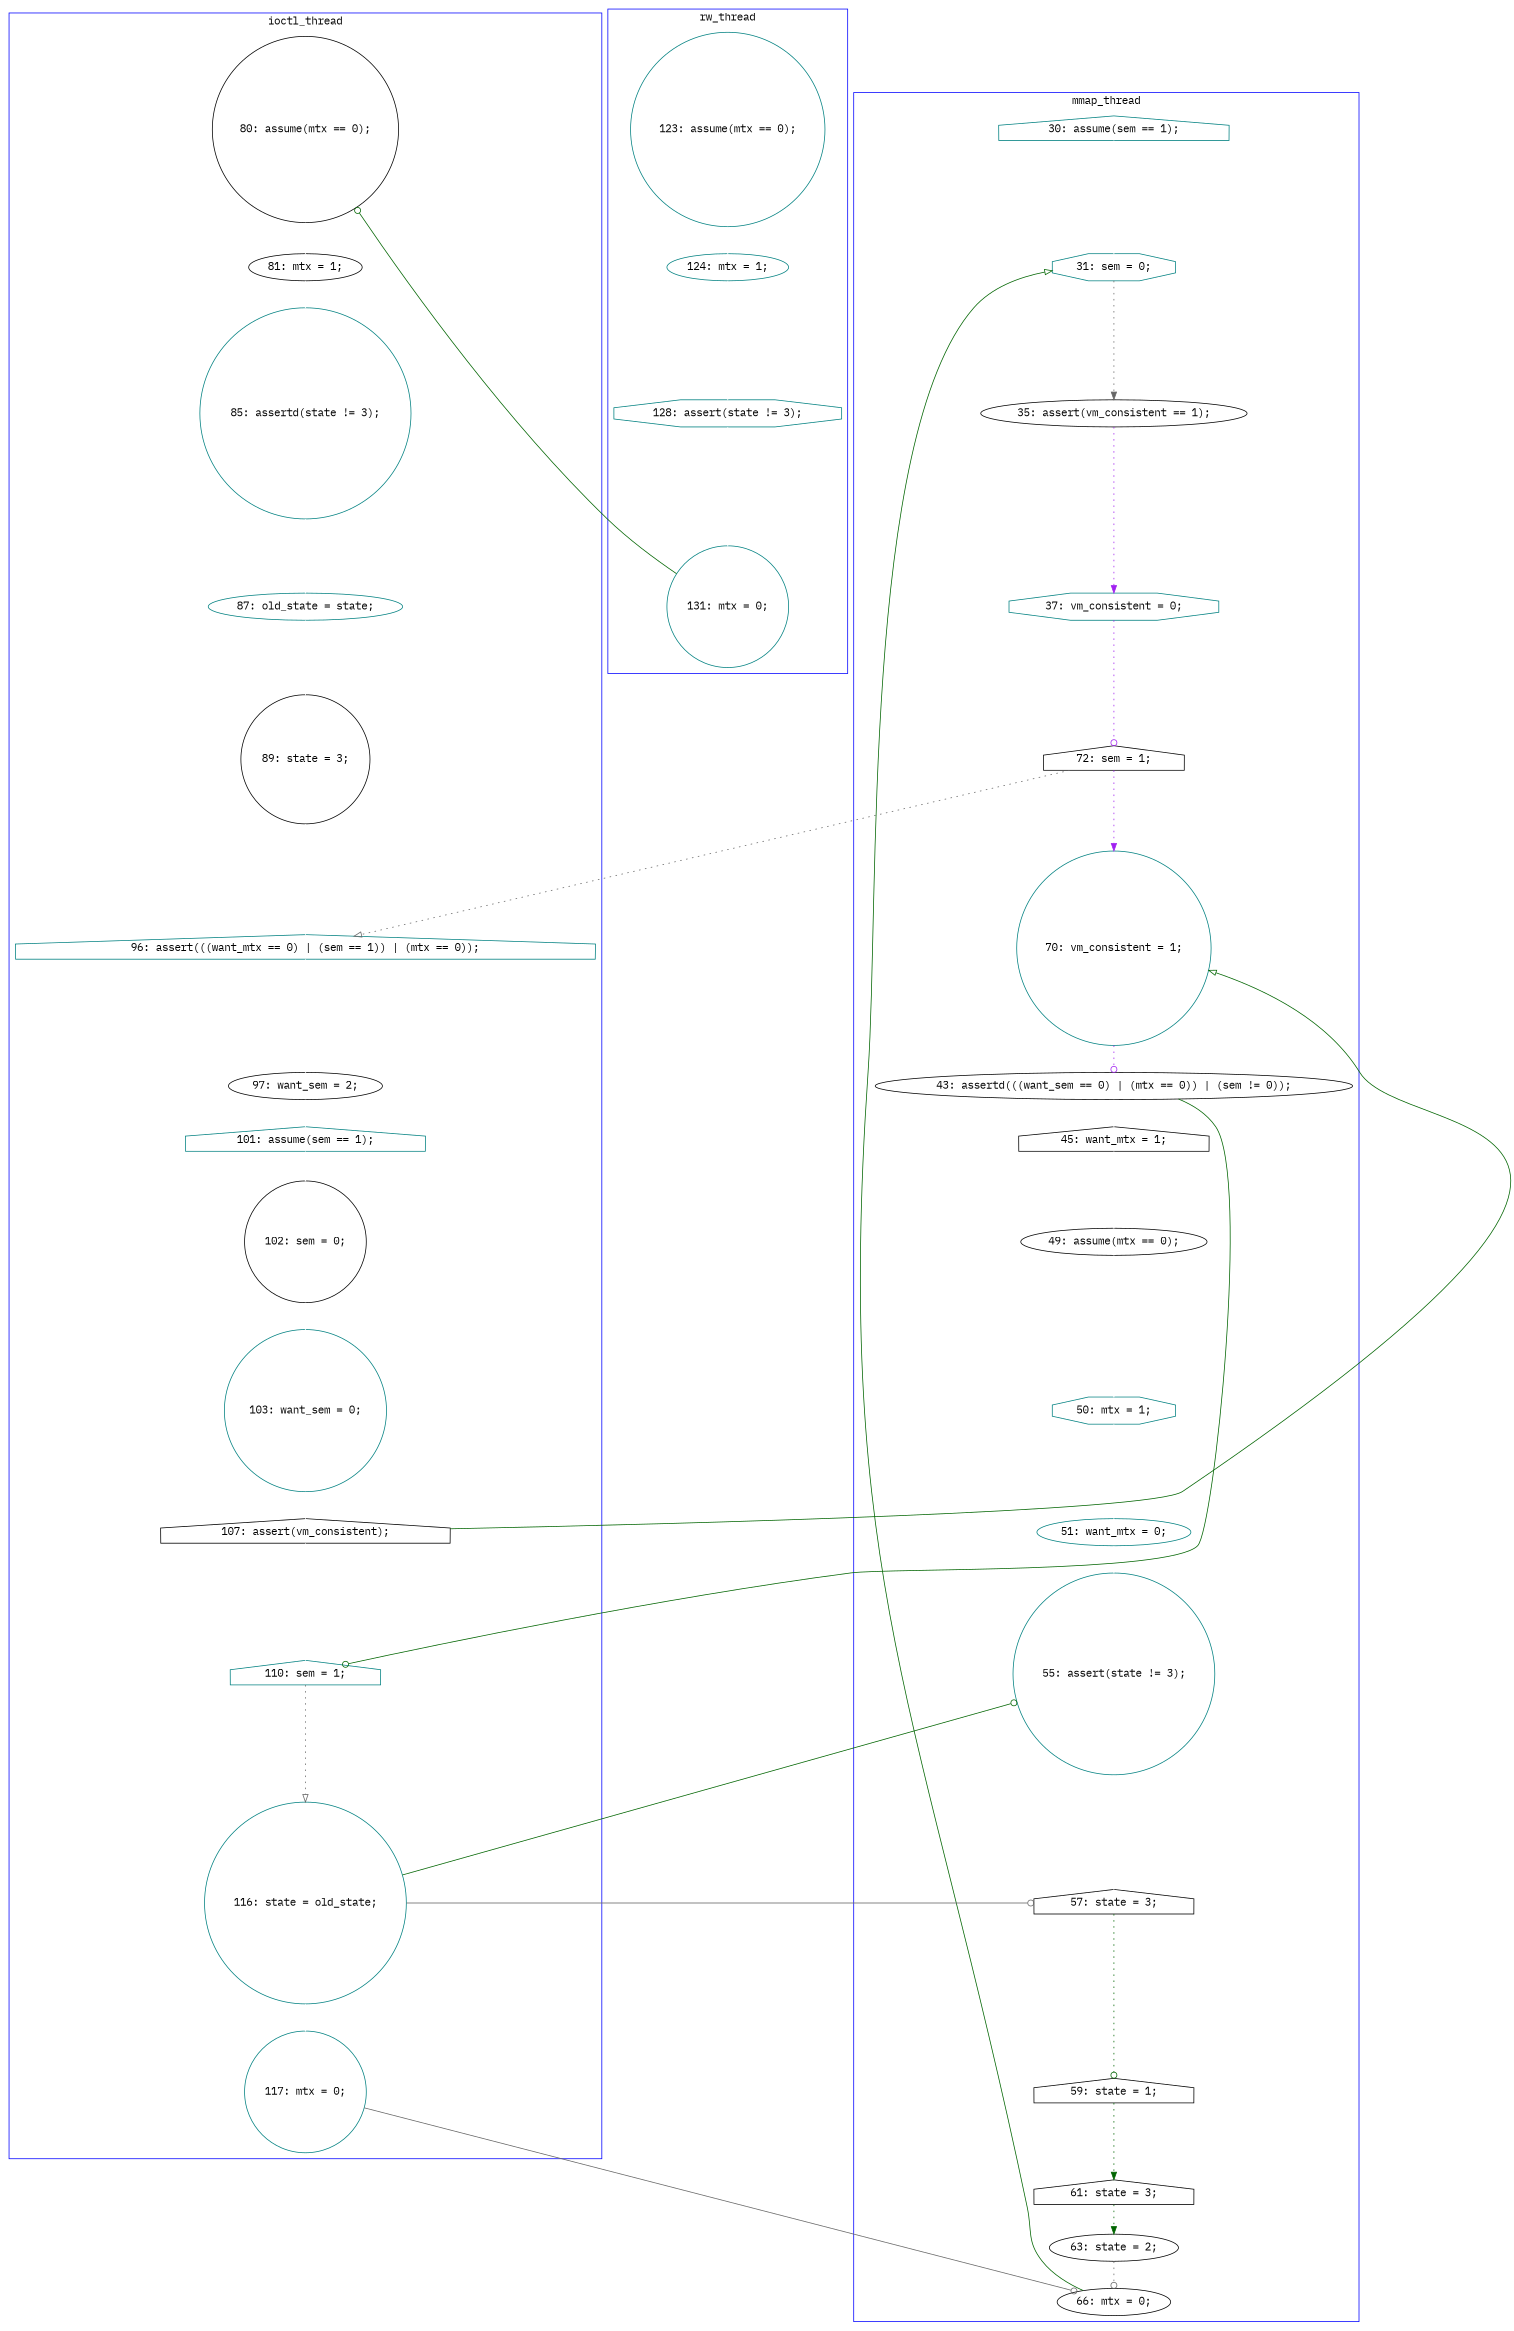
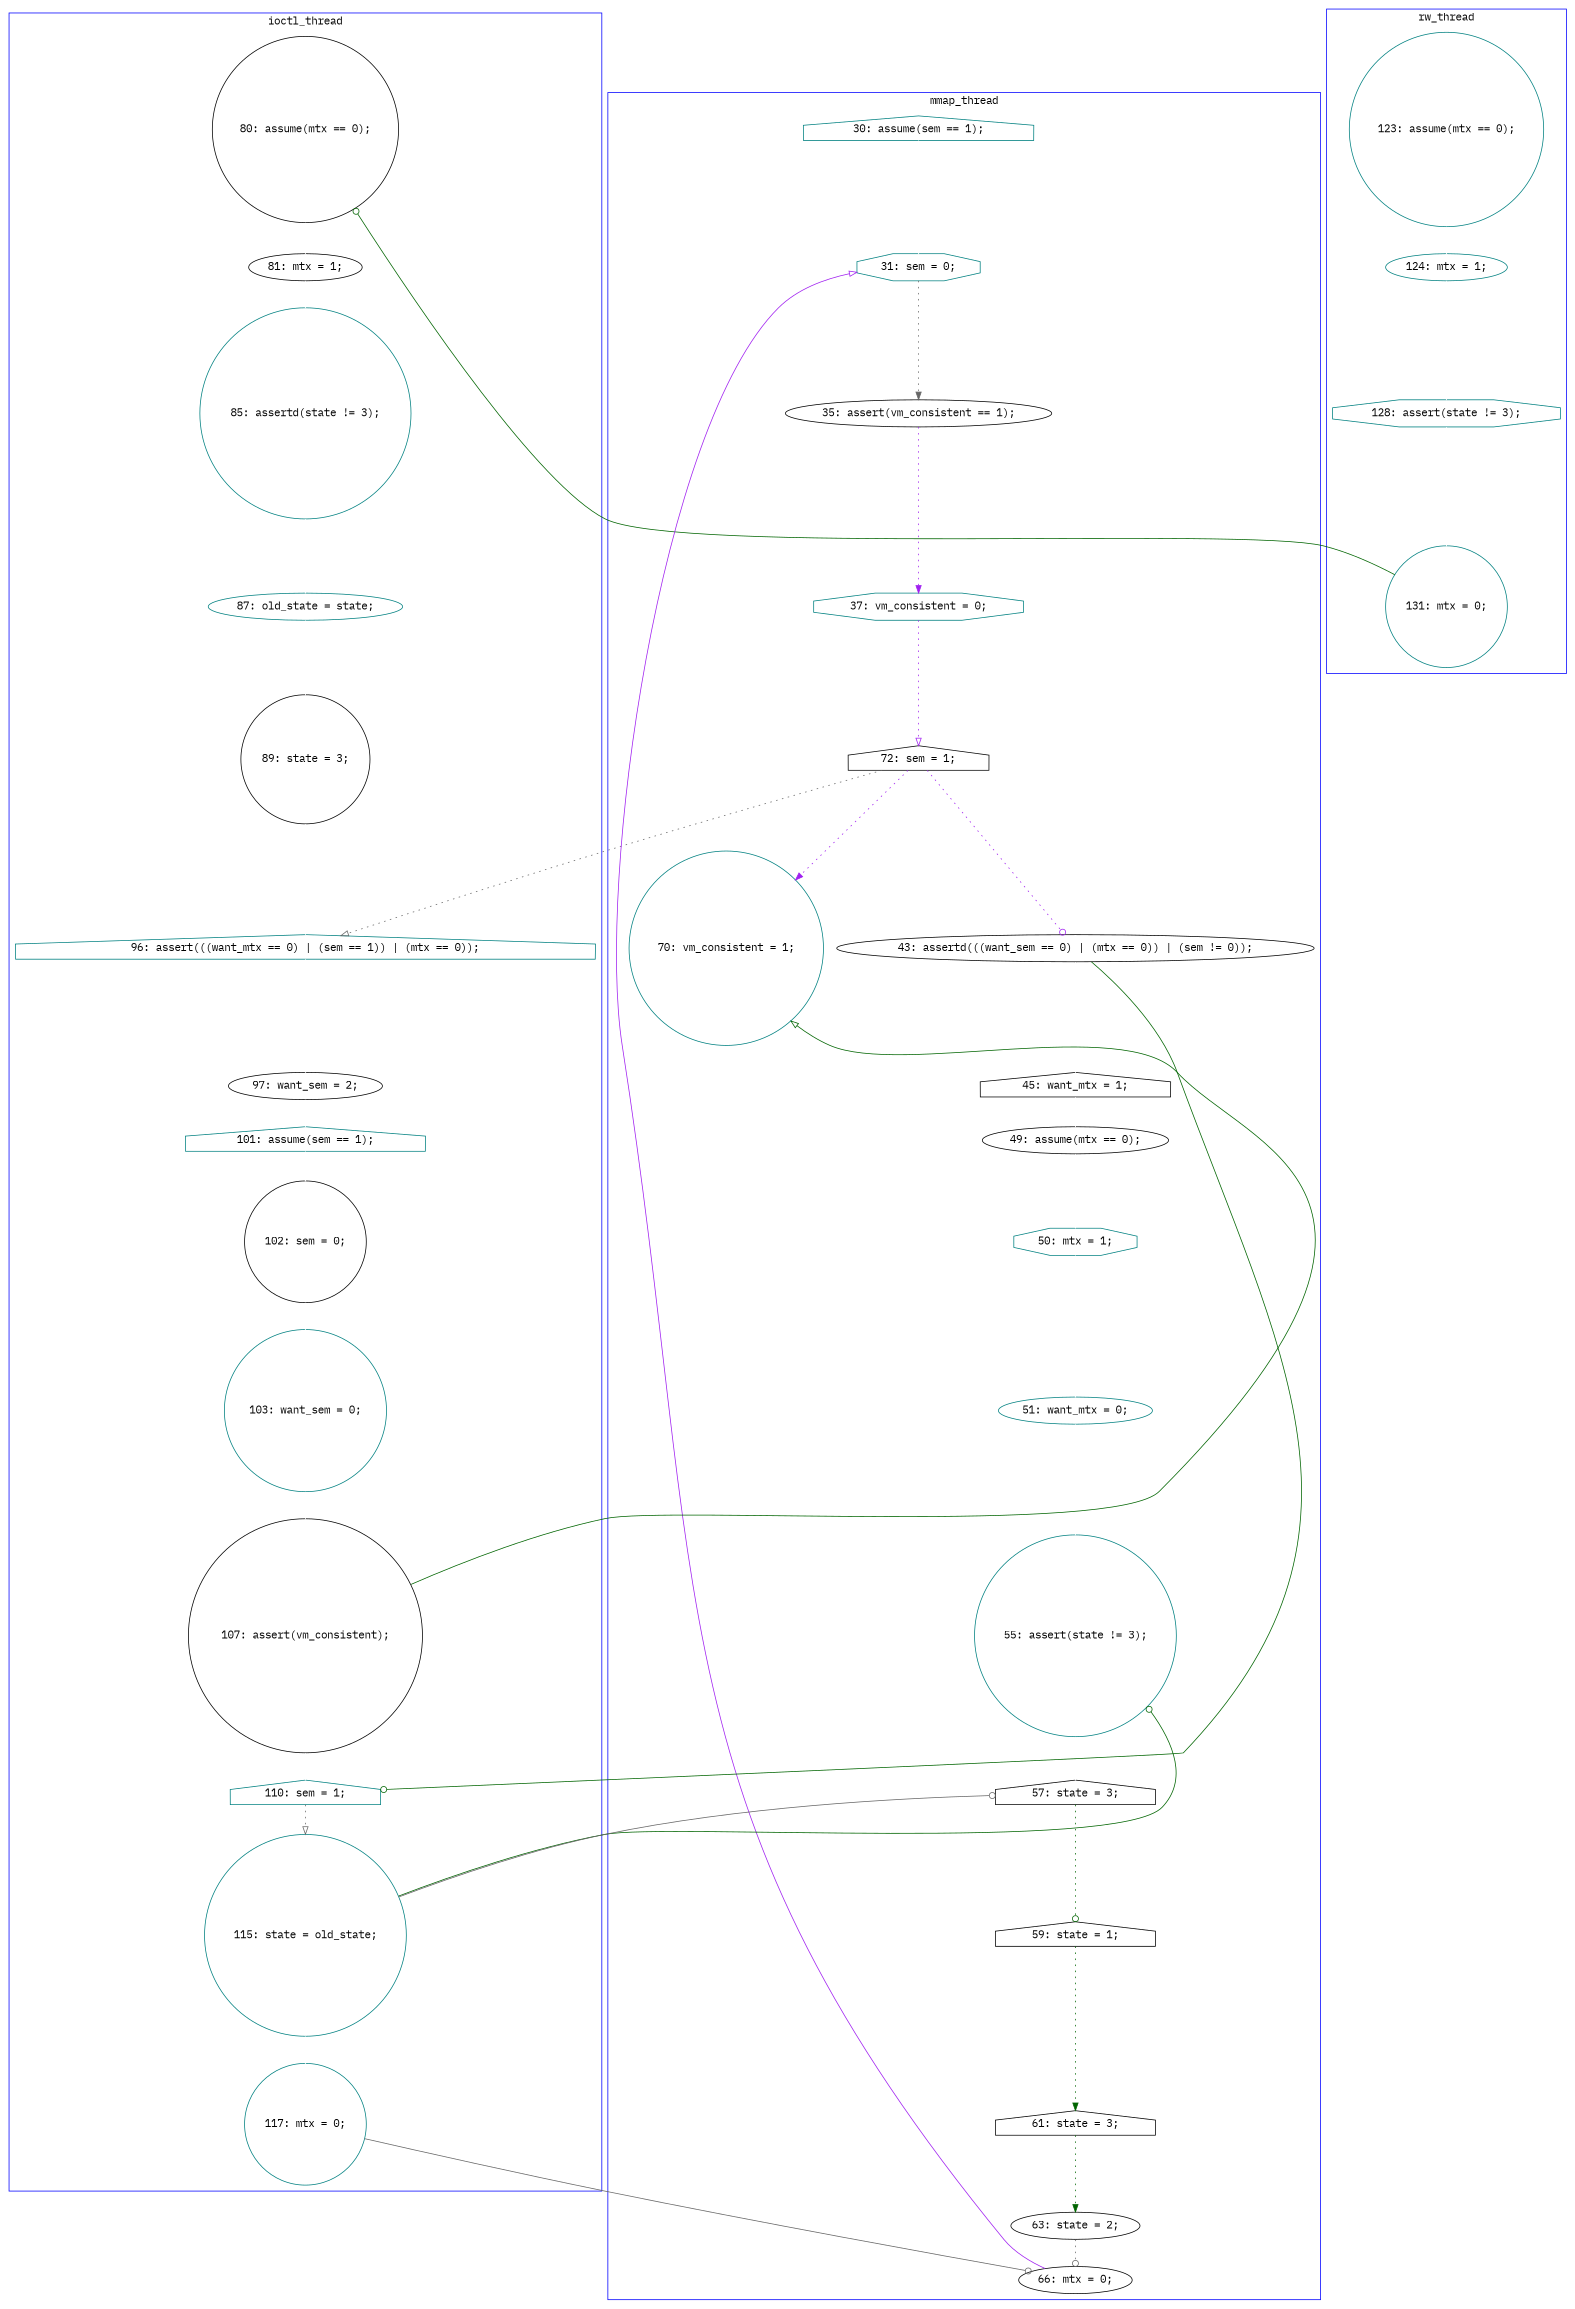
edge "37: vm_consistent = 0;" -> "72: sem = 1;": arrowhead odot -> onormal
edge "70: vm_consistent = 1;" -> "43: assertd(((want_sem == 0) | (mtx == 0)) | (sem != 0));": now "72: sem = 1;" -> "43: assertd(((want_sem == 0) | (mtx == 0)) | (sem != 0));"
edge "66: mtx = 0;" -> "31: sem = 0;": color darkgreen -> purple
node "107: assert(vm_consistent);": shape house -> circle
node "116: state = old_state;": label "116: state = old_state;" -> "115: state = old_state;"
